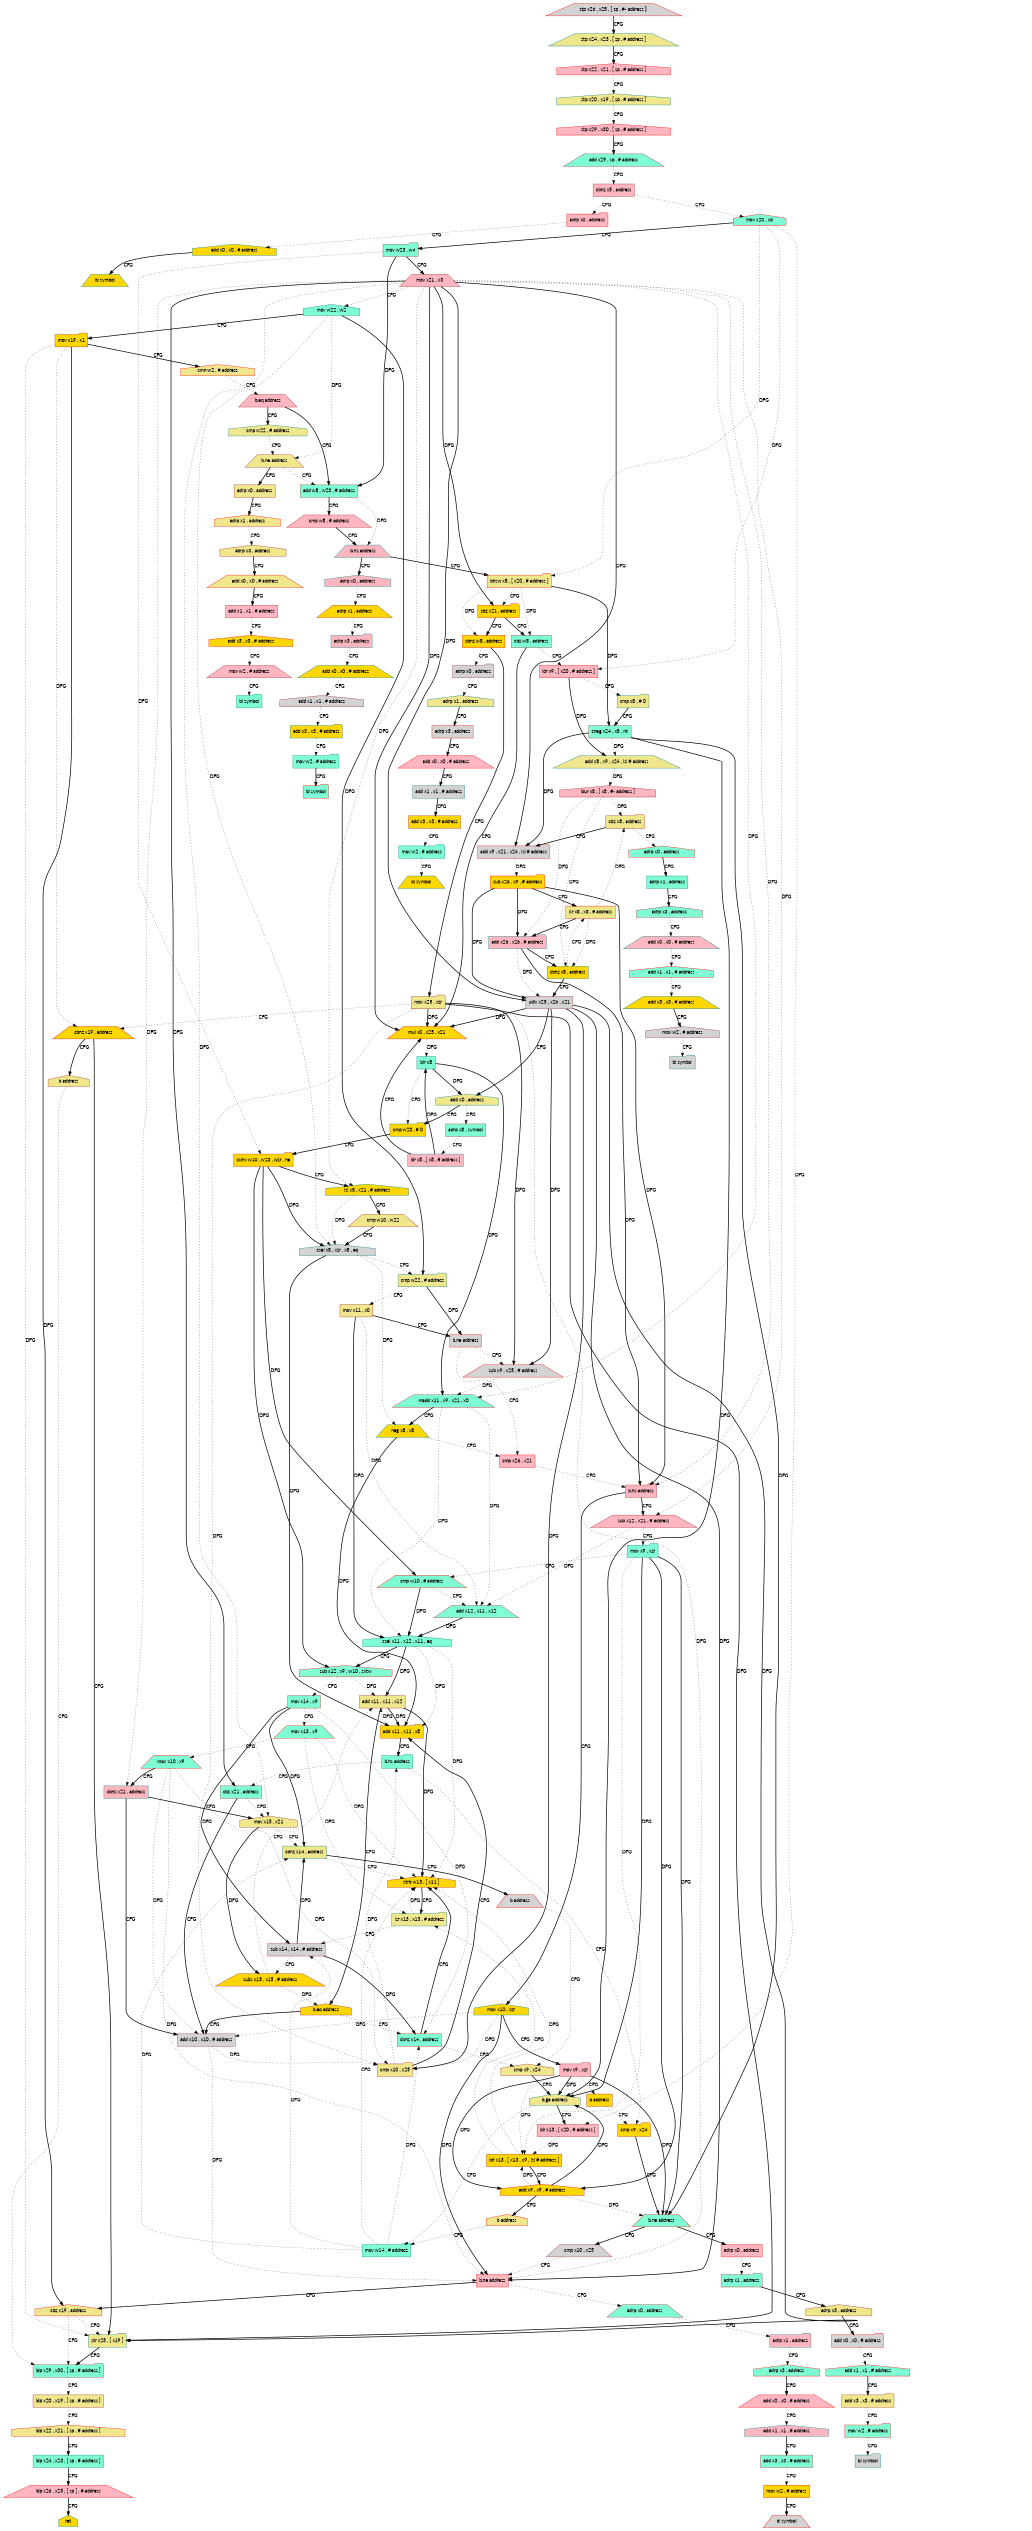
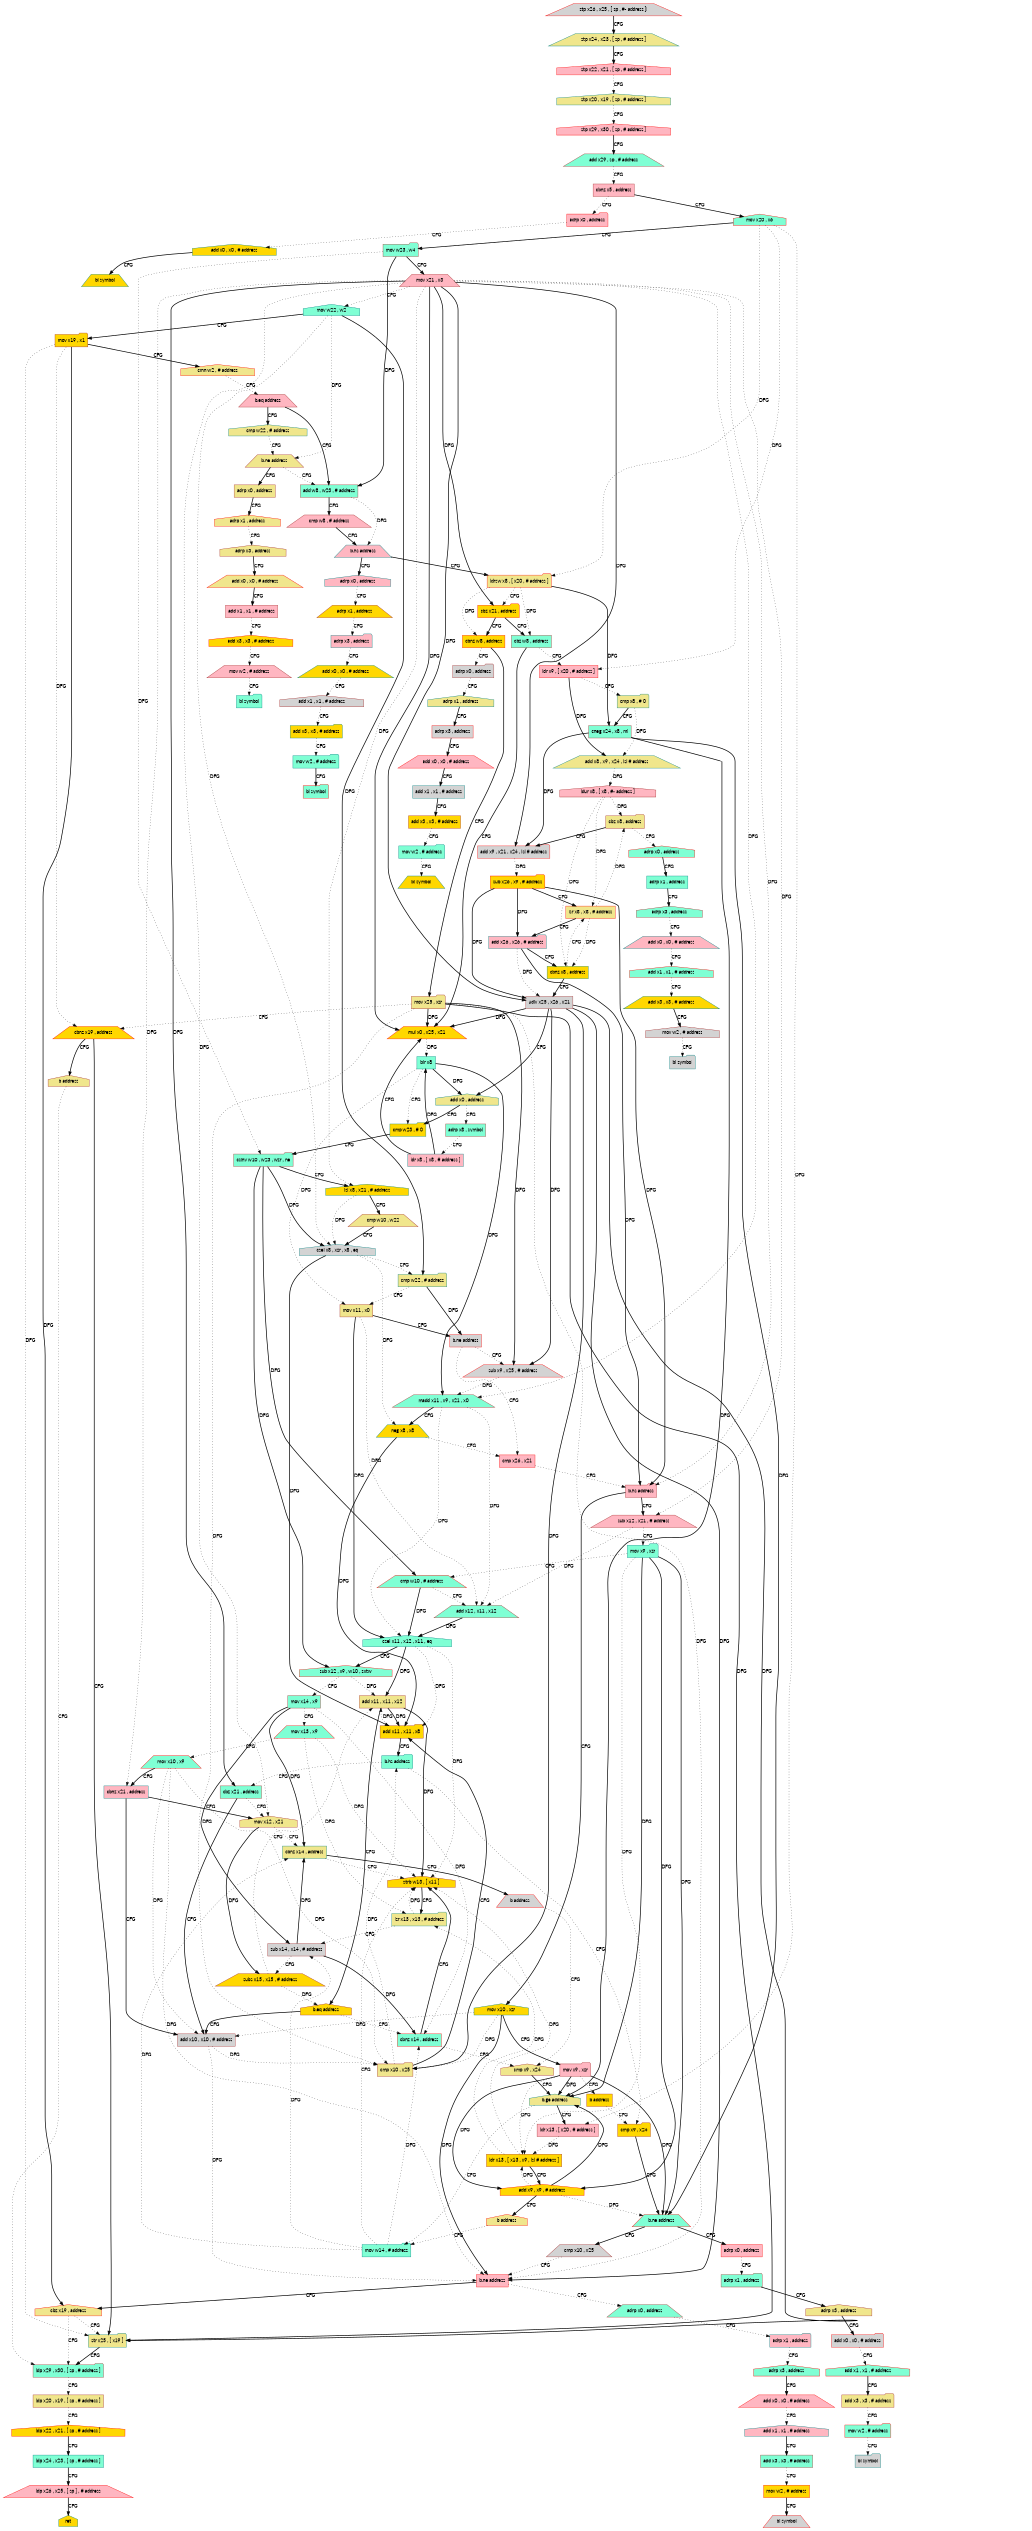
edge "cbnz x5 , address" -> "mov x20 , x6": style dotted -> bold
edge "cneg x24 , x8 , mi" -> "add x8 , x9 , x24 , lsl # address": now "cmp x8 , # 0" -> "add x8 , x9 , x24 , lsl # address"
edge "ldur x8 , [ x8 , #- address ]" -> "add x26 , x26 , # address": now "ldur x8 , [ x8 , #- address ]" -> "lsr x8 , x8 , # address"
node "csinv w10 , w23 , wzr , ne": fillcolor gold -> aquamarine
edge "blr x8" -> "mov x11 , x0": added, label "DFG"
node "mov x15 , x21": label "mov x15 , x21" -> "mov x12 , x21"
node "ldp x22 , x21 , [ sp , # address ]": fillcolor khaki -> gold
